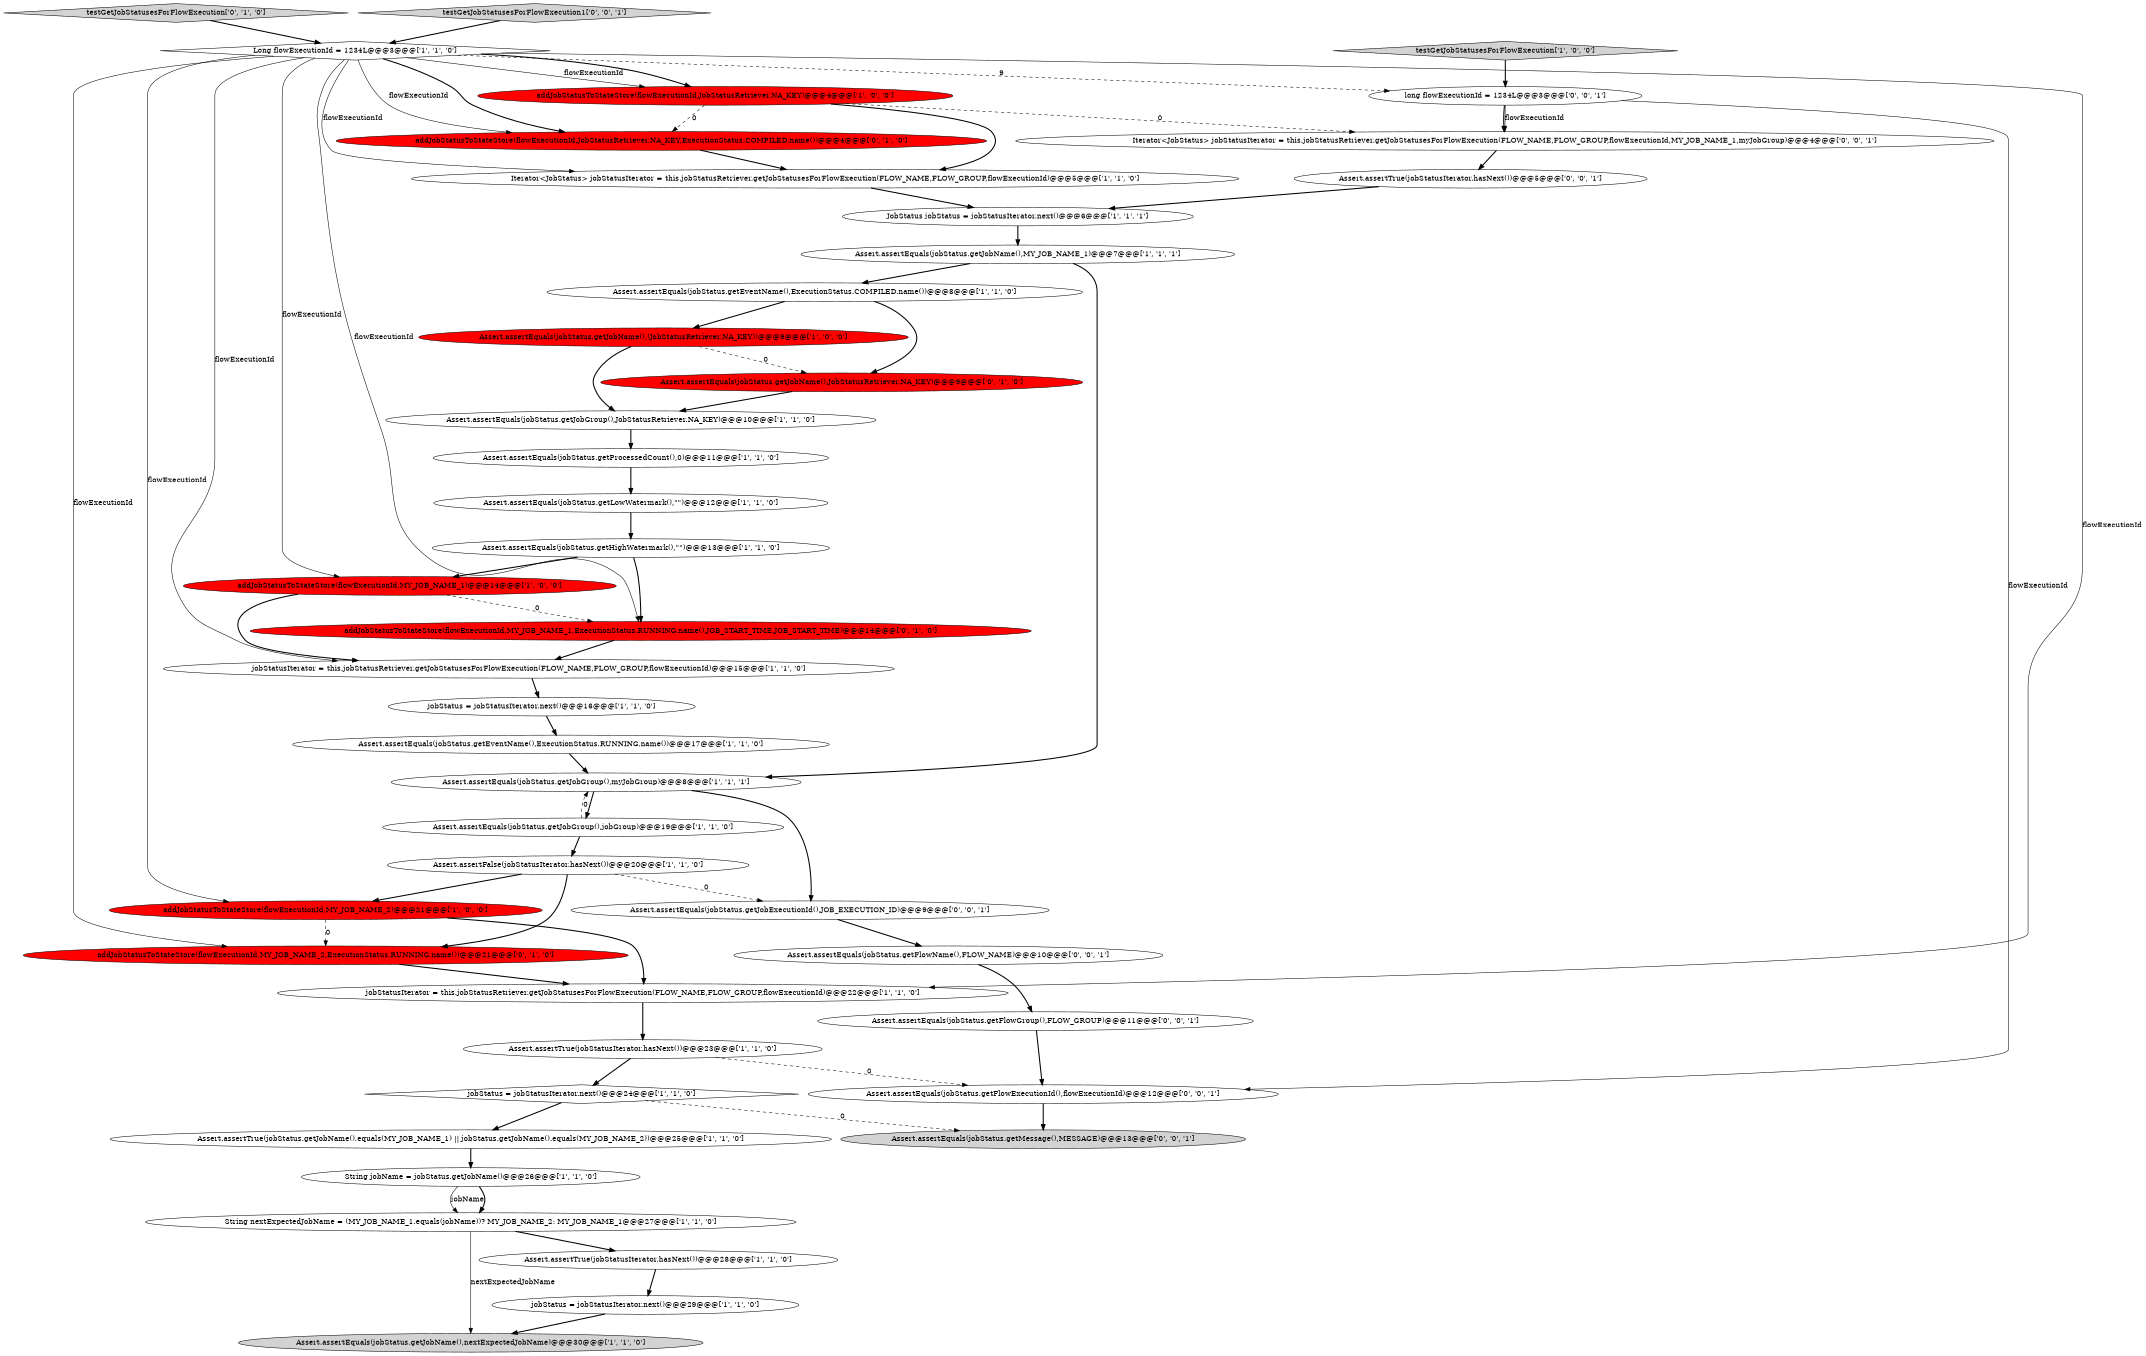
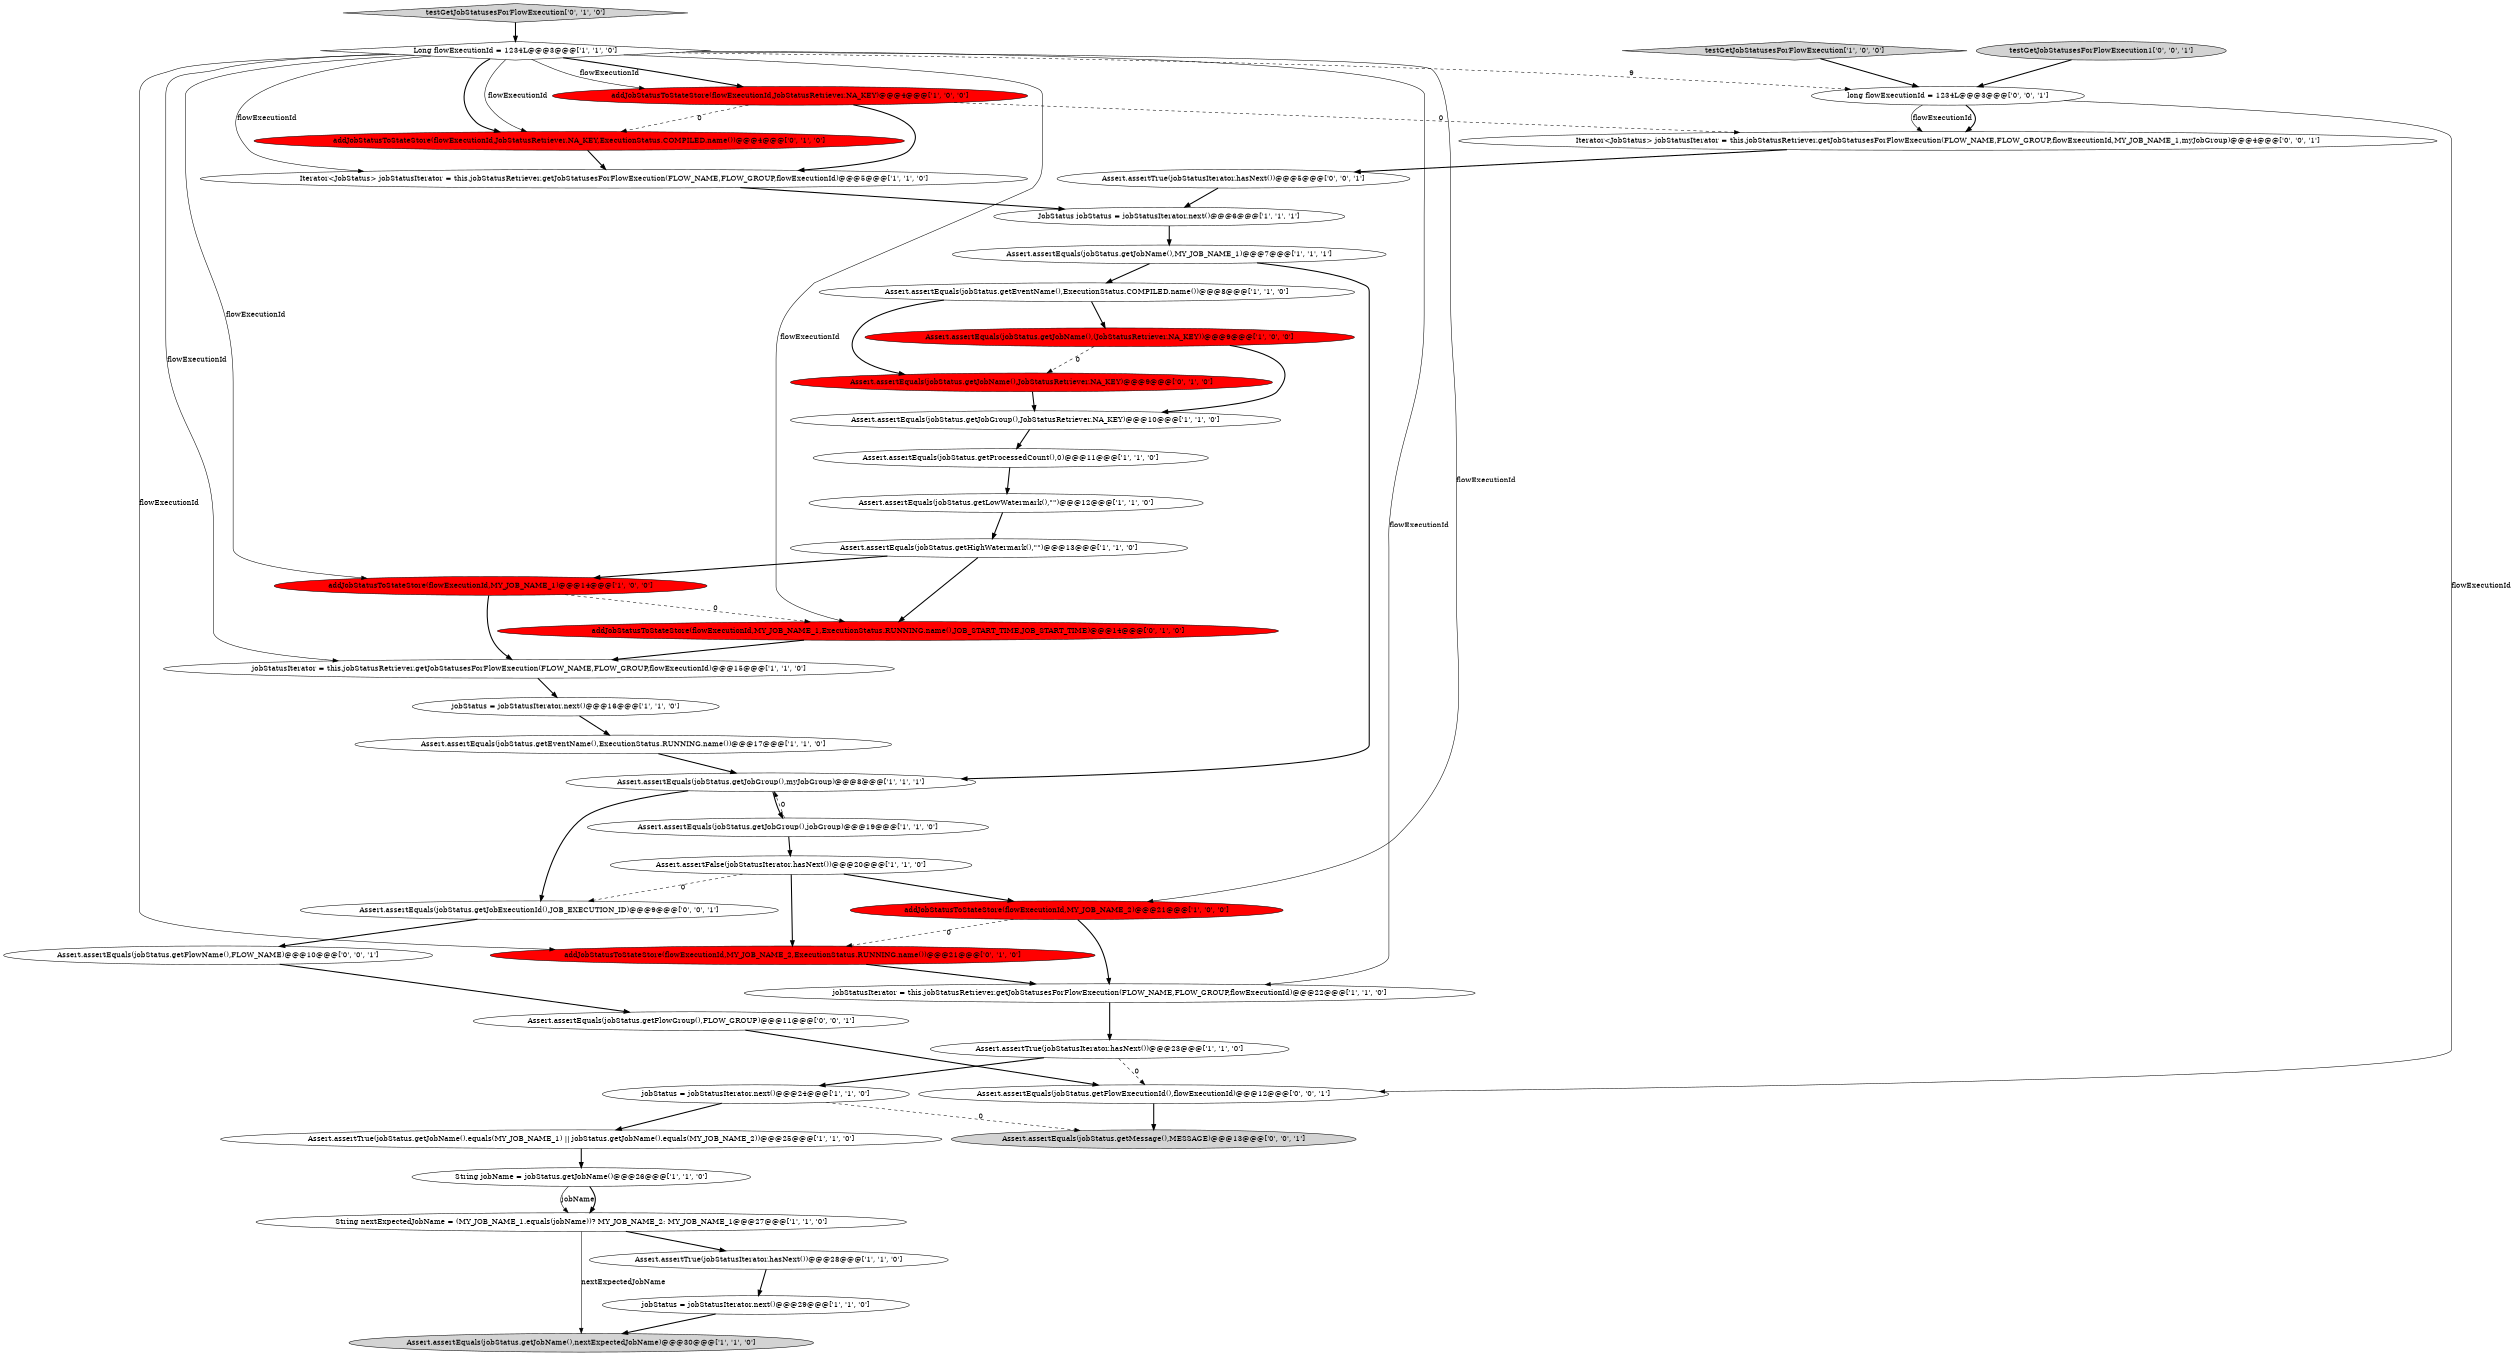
node "testGetJobStatusesForFlowExecution1['0', '0', '1']": shape diamond -> ellipse
edge "testGetJobStatusesForFlowExecution1['0', '0', '1']" -> "Long flowExecutionId = 1234L@@@3@@@['1', '1', '0']": now "testGetJobStatusesForFlowExecution1['0', '0', '1']" -> "long flowExecutionId = 1234L@@@3@@@['0', '0', '1']"
node "jobStatus = jobStatusIterator.next()@@@24@@@['1', '1', '0']": shape diamond -> ellipse
